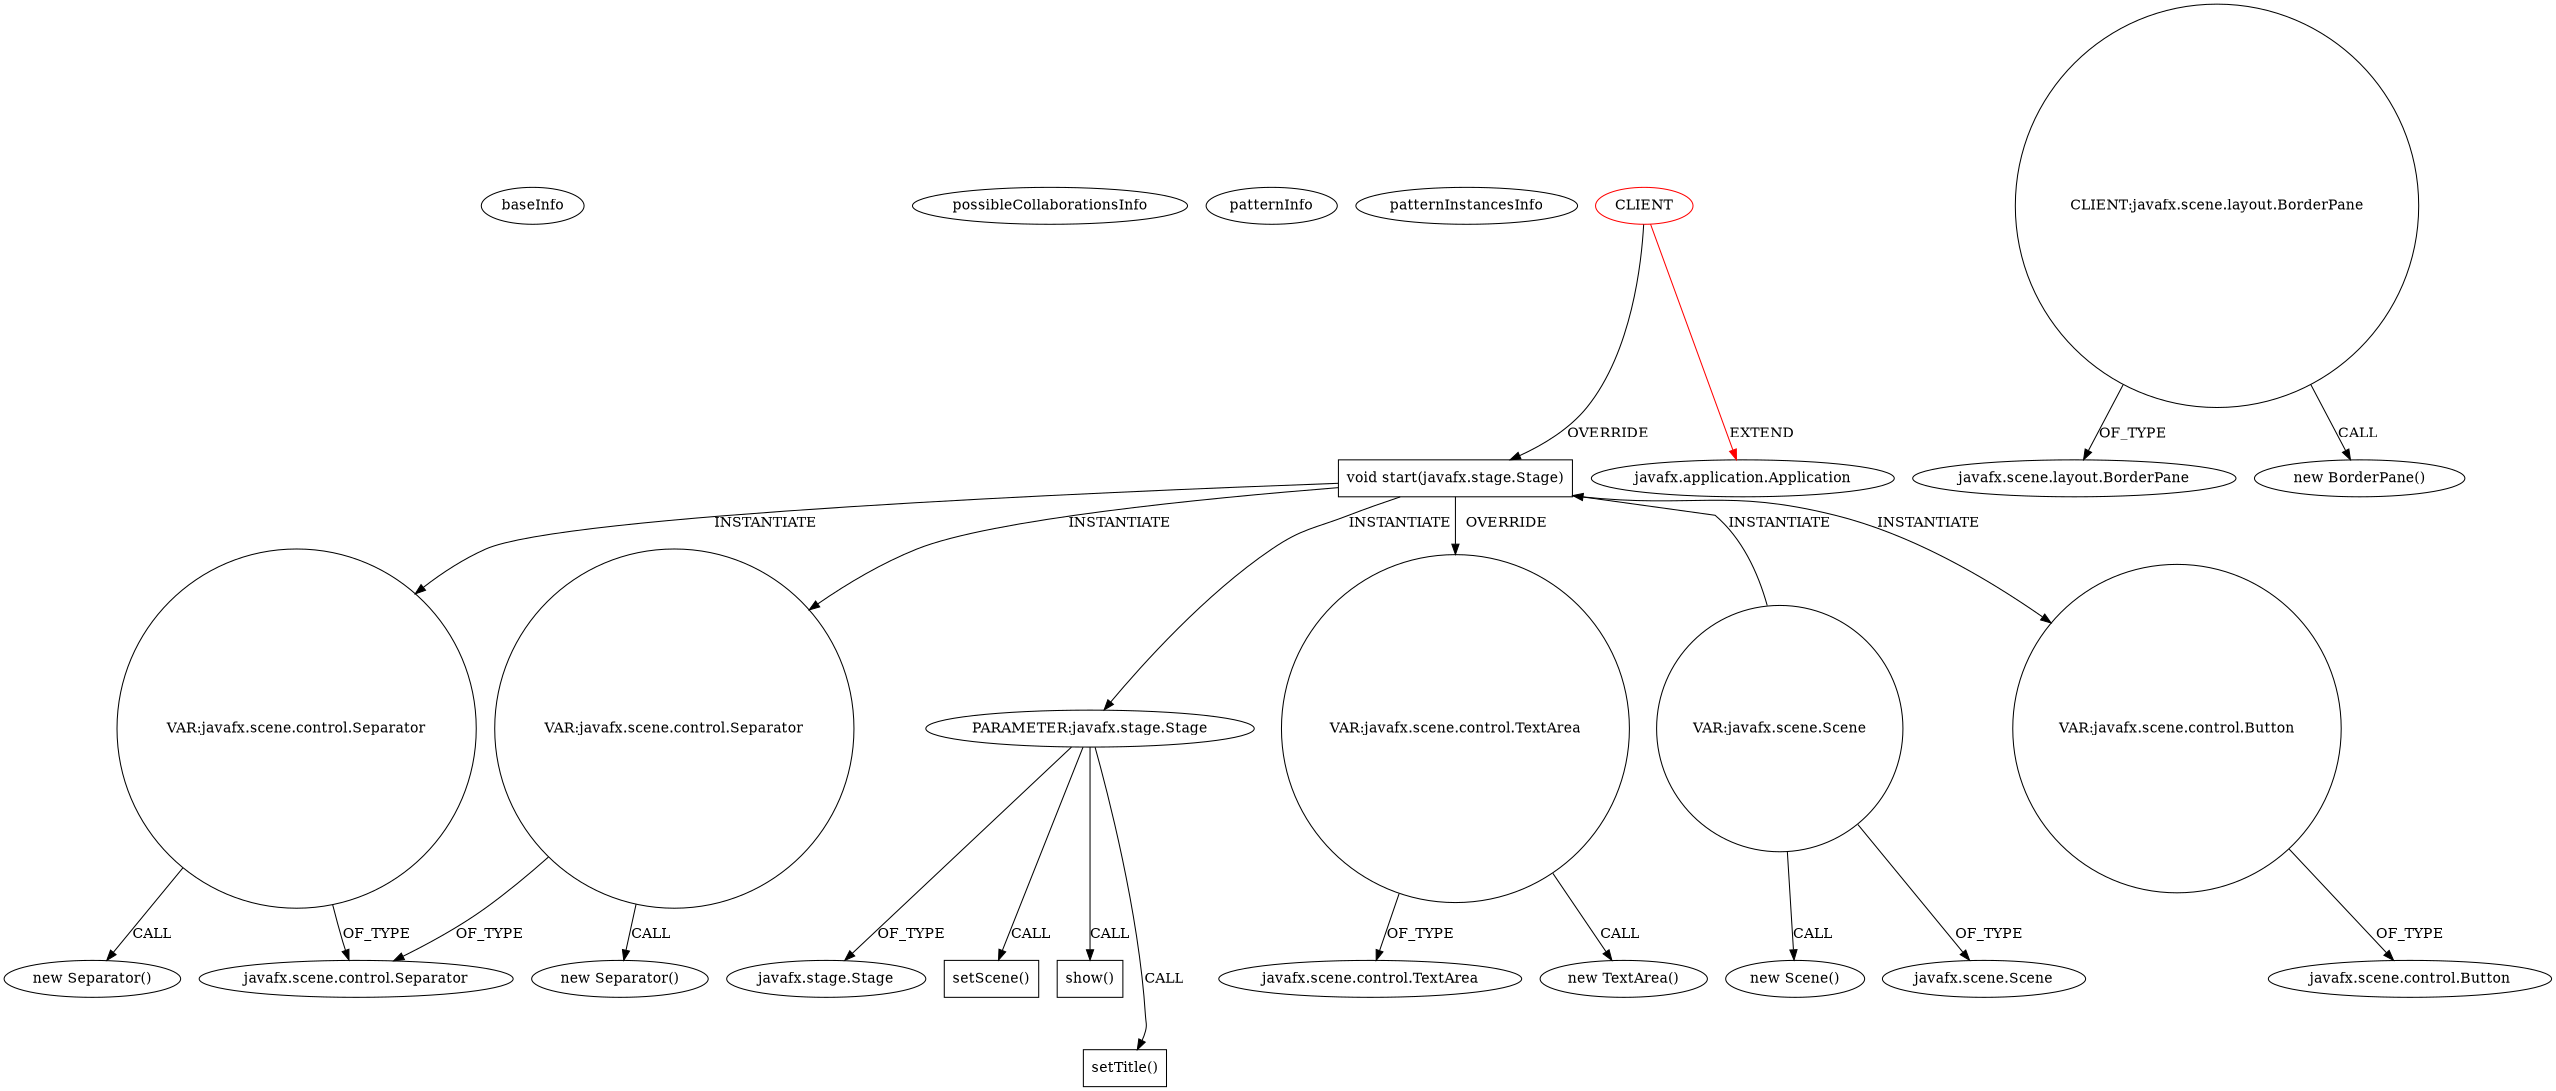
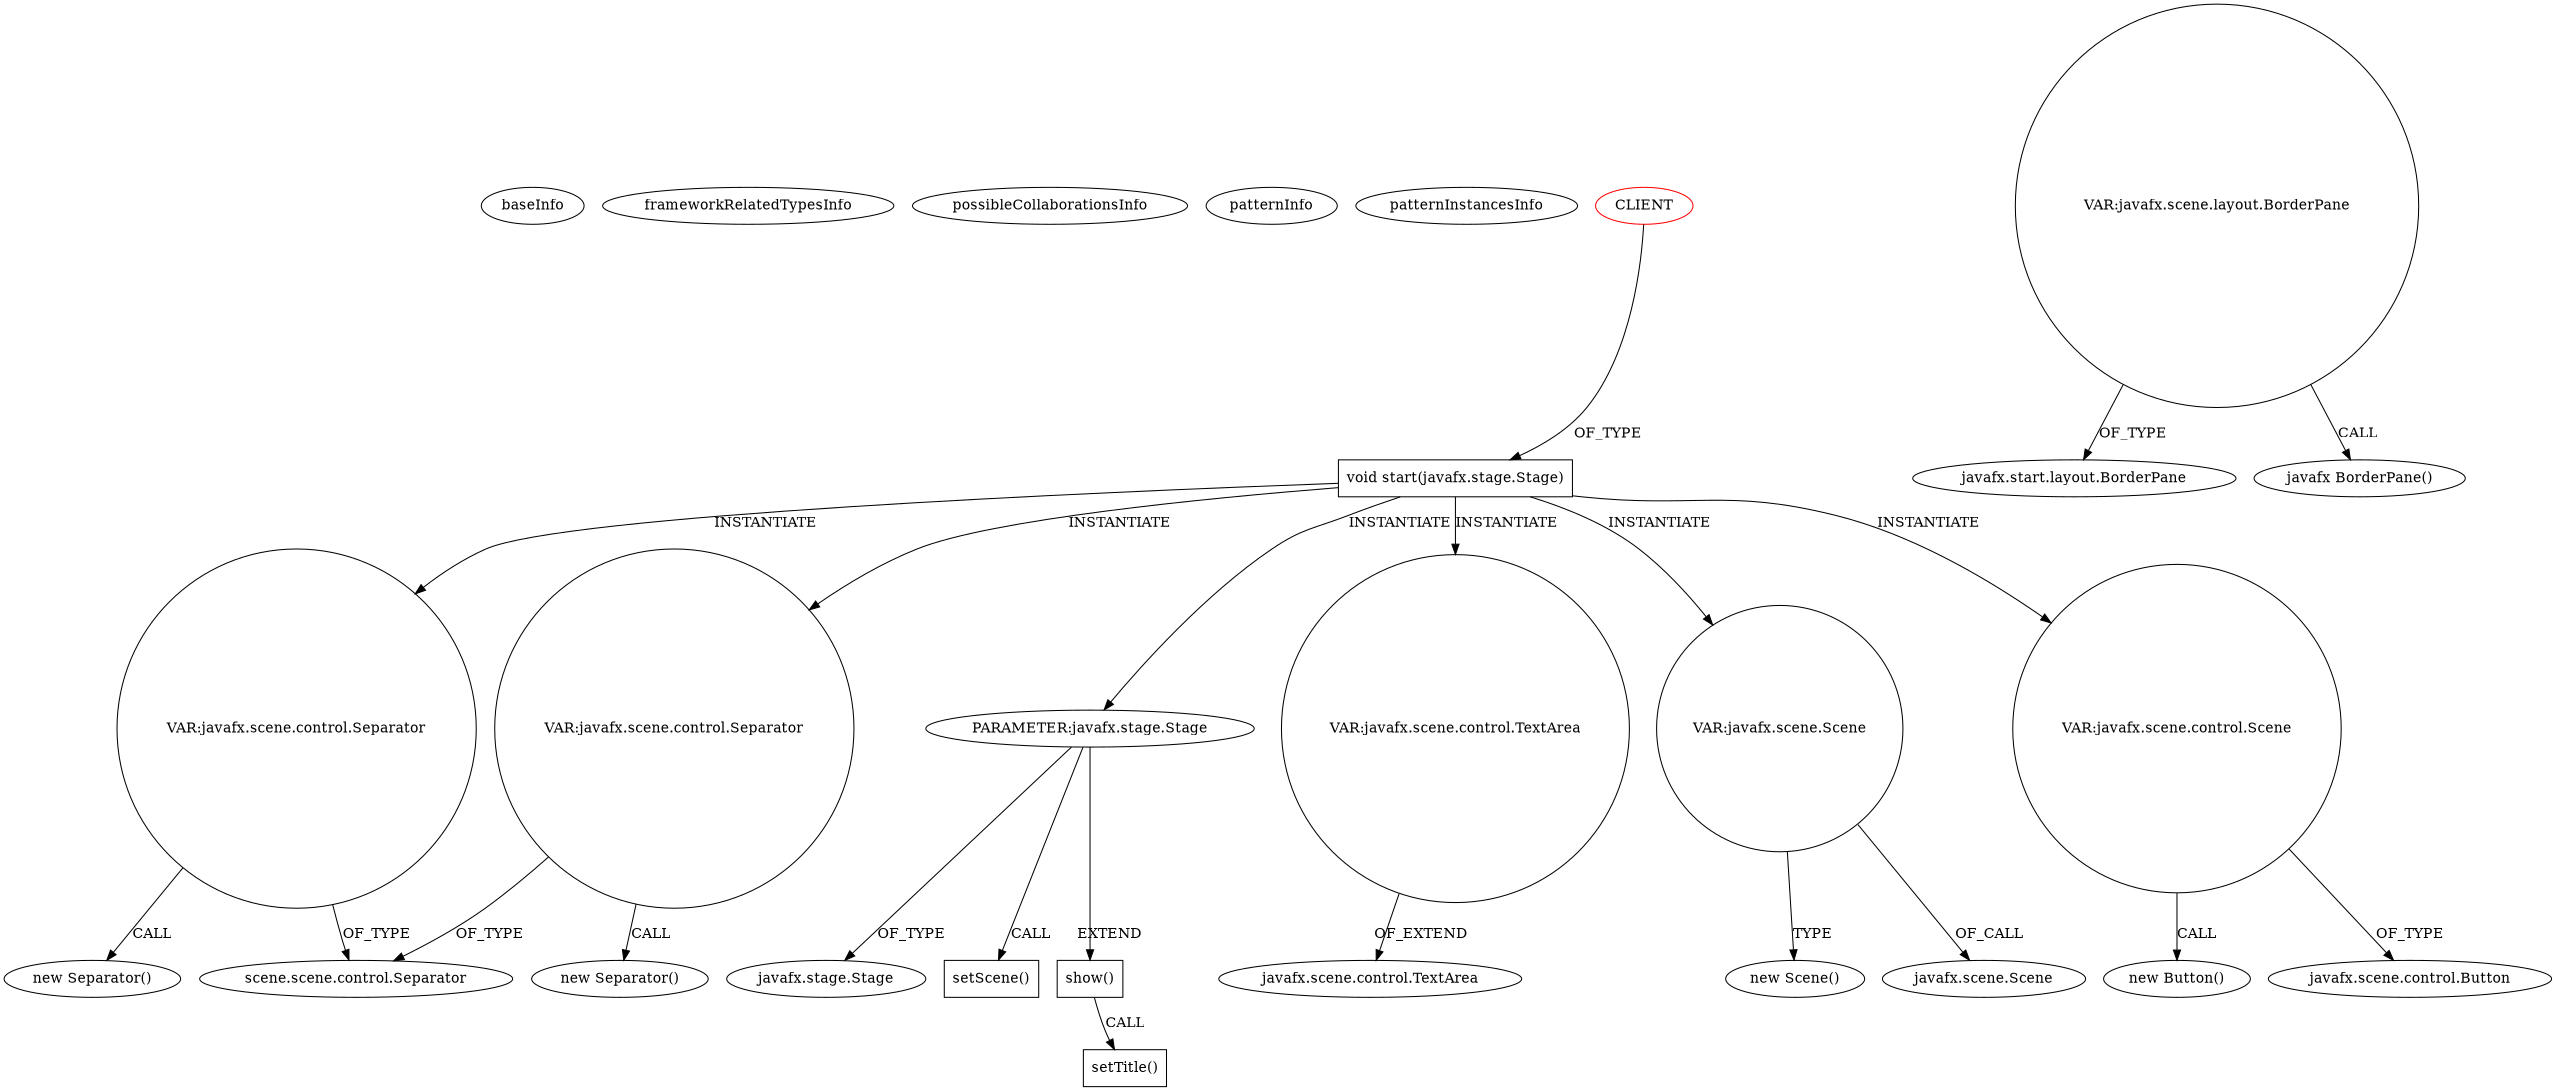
node "frameworkRelatedTypesInfo": added
node "CLIENT:javafx.scene.layout.BorderPane": label "CLIENT:javafx.scene.layout.BorderPane" -> "VAR:javafx.scene.layout.BorderPane"
edge "CLIENT" -> "void start(javafx.stage.Stage)": label "OVERRIDE" -> "OF_TYPE"
node "javafx.application.Application": removed
node "javafx.scene.layout.BorderPane": label "javafx.scene.layout.BorderPane" -> "javafx.start.layout.BorderPane"
node "new BorderPane()": label "new BorderPane()" -> "javafx BorderPane()"
edge "VAR:javafx.scene.Scene" -> "void start(javafx.stage.Stage)": reversed
edge "void start(javafx.stage.Stage)" -> "VAR:javafx.scene.control.TextArea": label "OVERRIDE" -> "INSTANTIATE"
node "VAR:javafx.scene.control.Button": label "VAR:javafx.scene.control.Button" -> "VAR:javafx.scene.control.Scene"
edge "PARAMETER:javafx.stage.Stage" -> "setTitle()": now "show()" -> "setTitle()"
edge "PARAMETER:javafx.stage.Stage" -> "show()": label "CALL" -> "EXTEND"
edge "VAR:javafx.scene.control.TextArea" -> "javafx.scene.control.TextArea": label "OF_TYPE" -> "OF_EXTEND"
edge "VAR:javafx.scene.Scene" -> "new Scene()": label "CALL" -> "TYPE"
edge "VAR:javafx.scene.Scene" -> "javafx.scene.Scene": label "OF_TYPE" -> "OF_CALL"
node "javafx.scene.control.Separator": label "javafx.scene.control.Separator" -> "scene.scene.control.Separator"
node "new TextArea()": removed
node "new Button()": added
